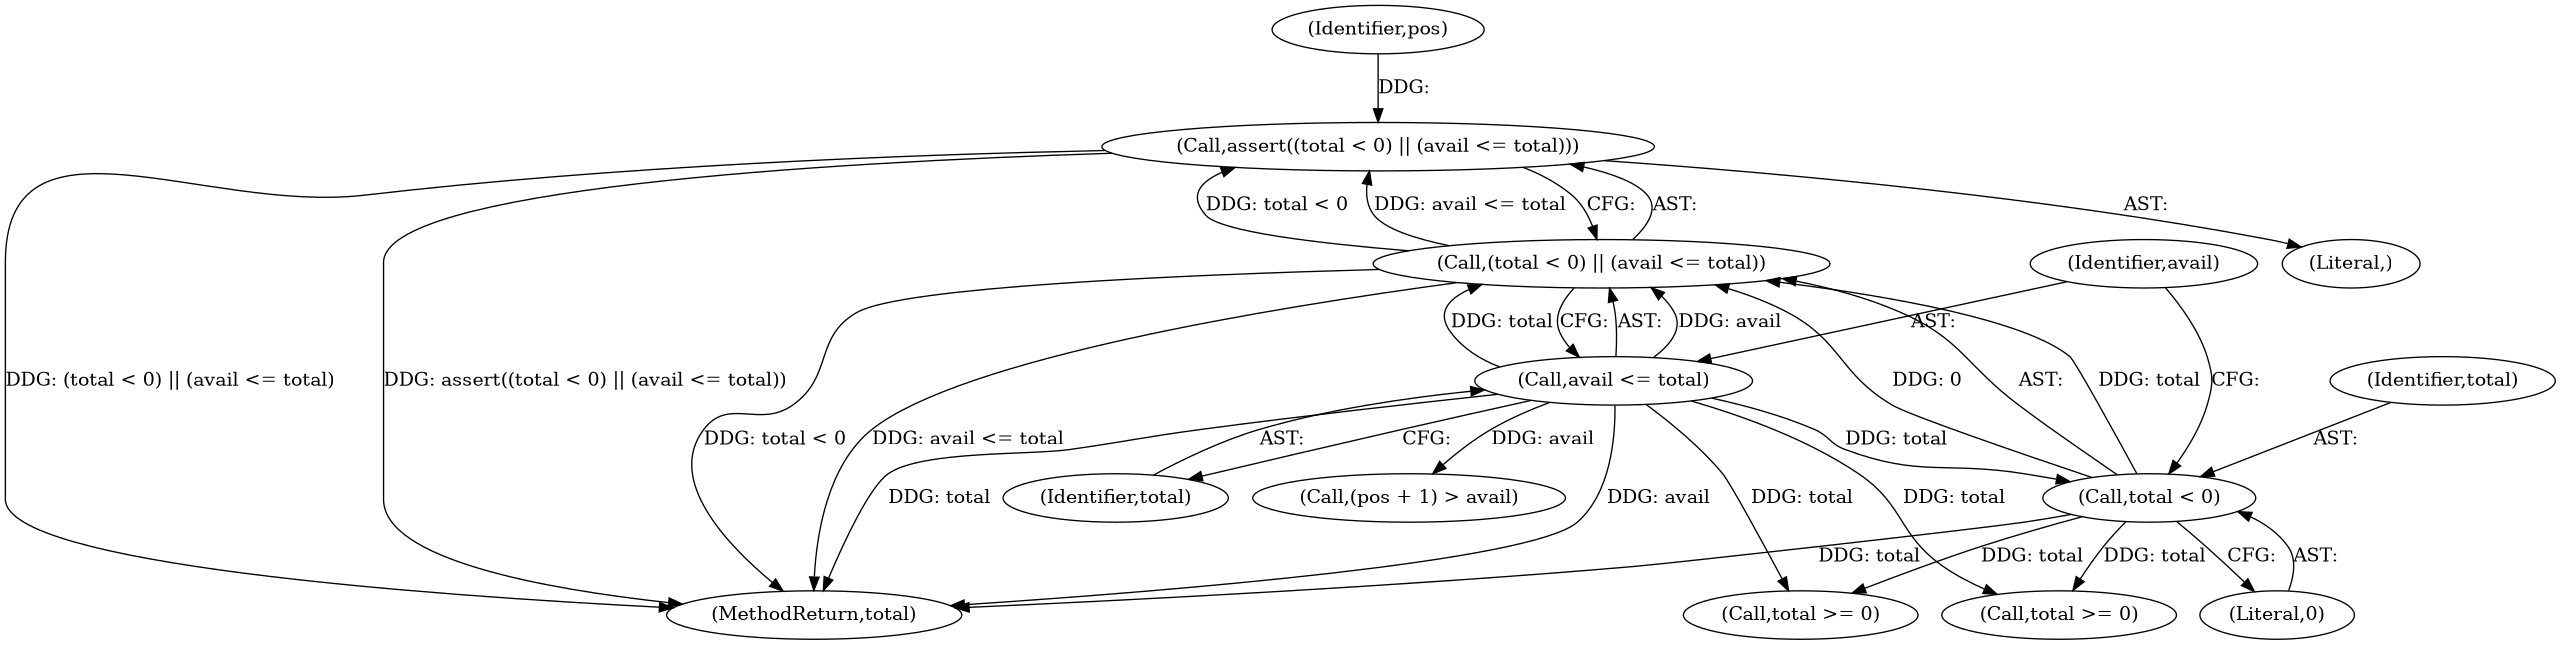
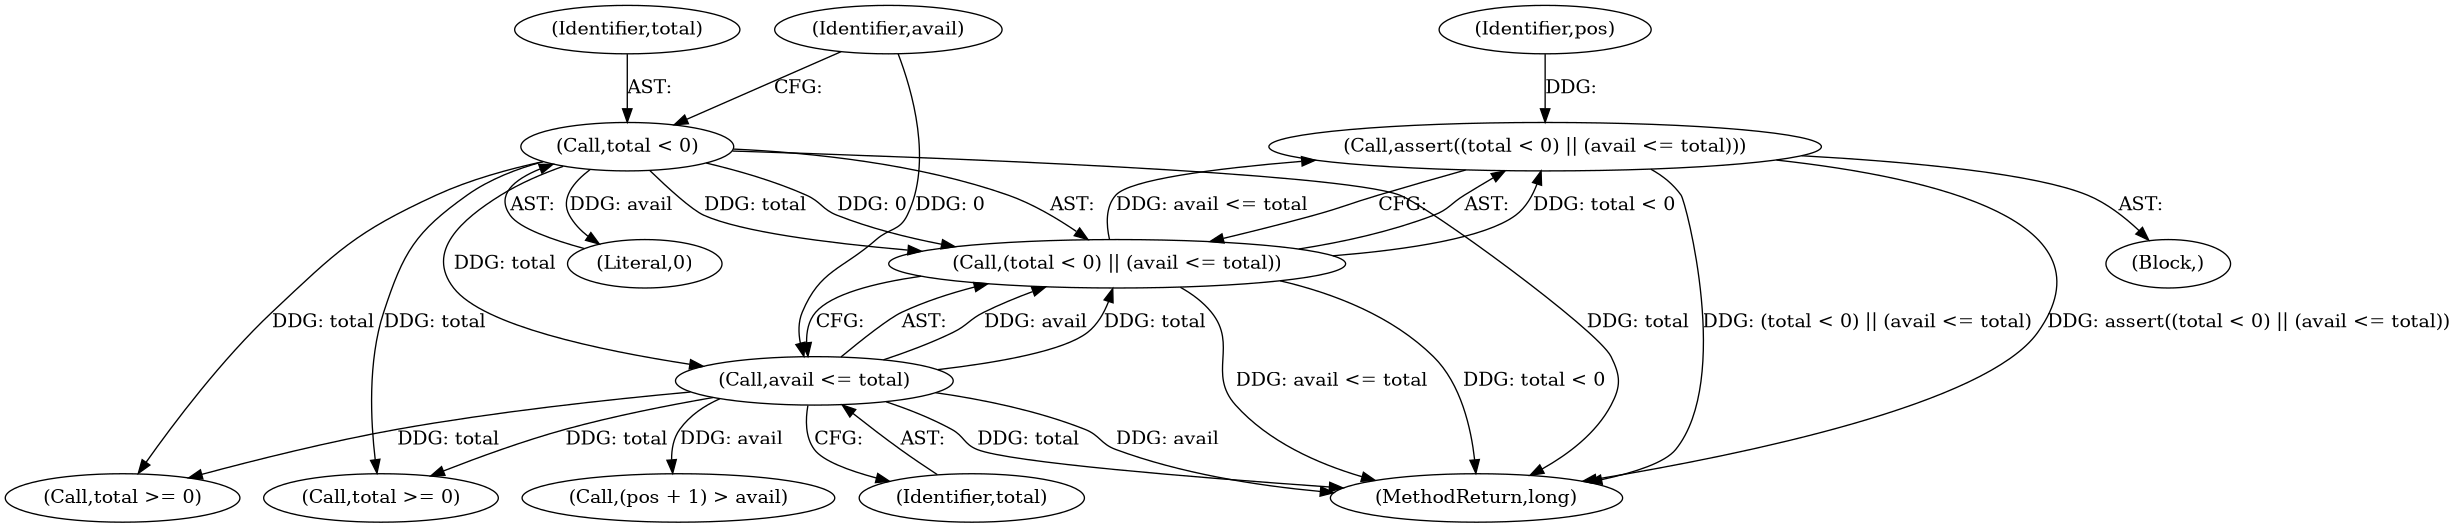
node "(Literal,)": label "(Literal,)" -> "(Block,)"
edge "(Identifier,avail)" -> "(Call,avail <= total)": label "AST: " -> "DDG: 0"
edge "(Call,avail <= total)" -> "(Call,total < 0)": reversed
edge "(Call,total < 0)" -> "(Literal,0)": label "CFG: " -> "DDG: avail"
node "(MethodReturn,total)": label "(MethodReturn,total)" -> "(MethodReturn,long)"
